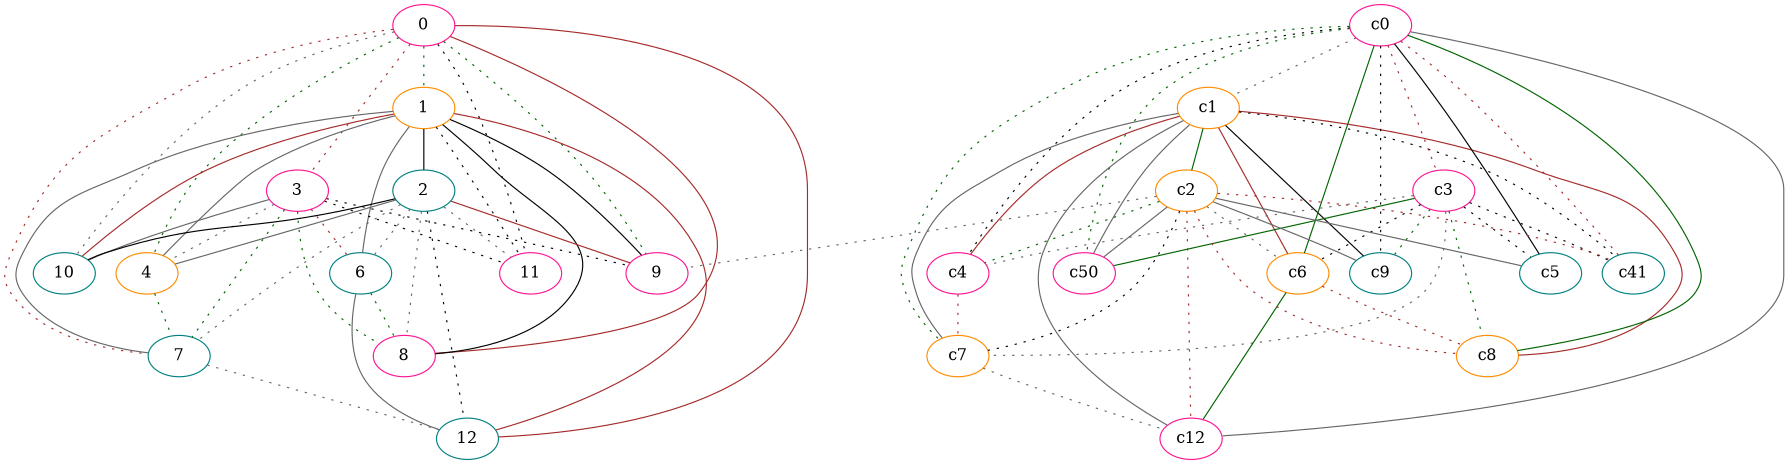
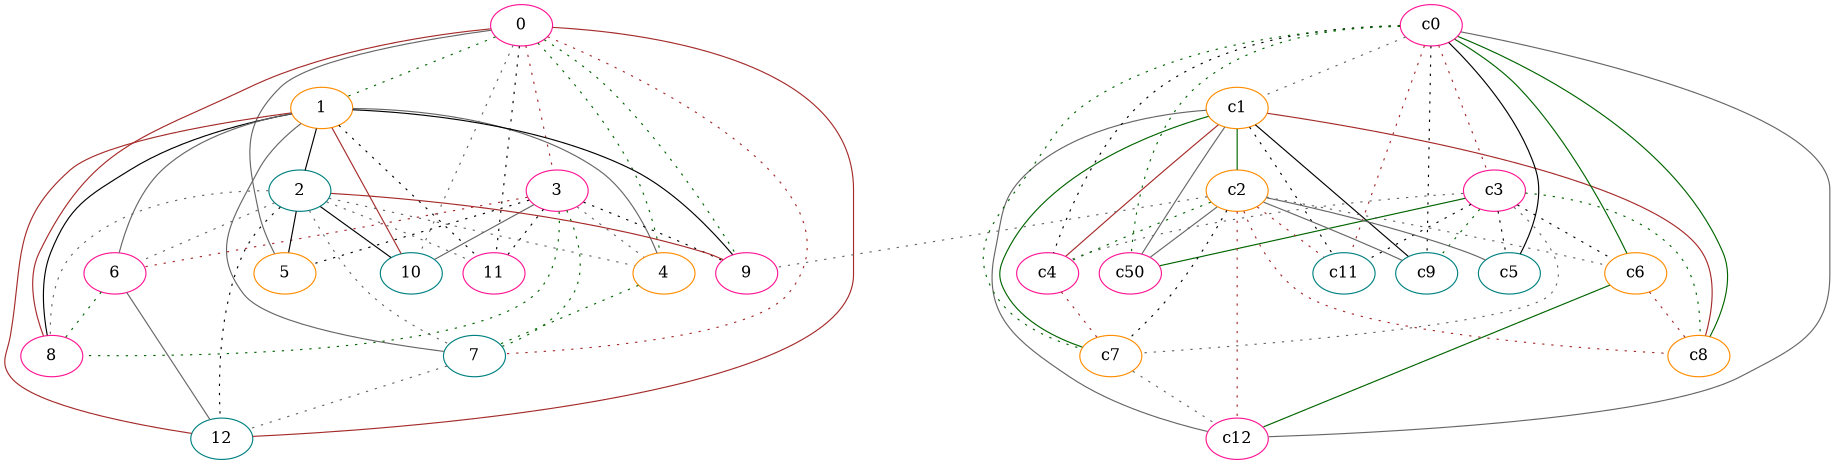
edge "c1" -- "c7": color gray40 -> darkgreen
edge "c1" -- "c6": removed
edge "2" -- "4": style solid -> dotted
node "5": added
node "6": color teal -> deeppink
node "c41": label "c41" -> "c11"
